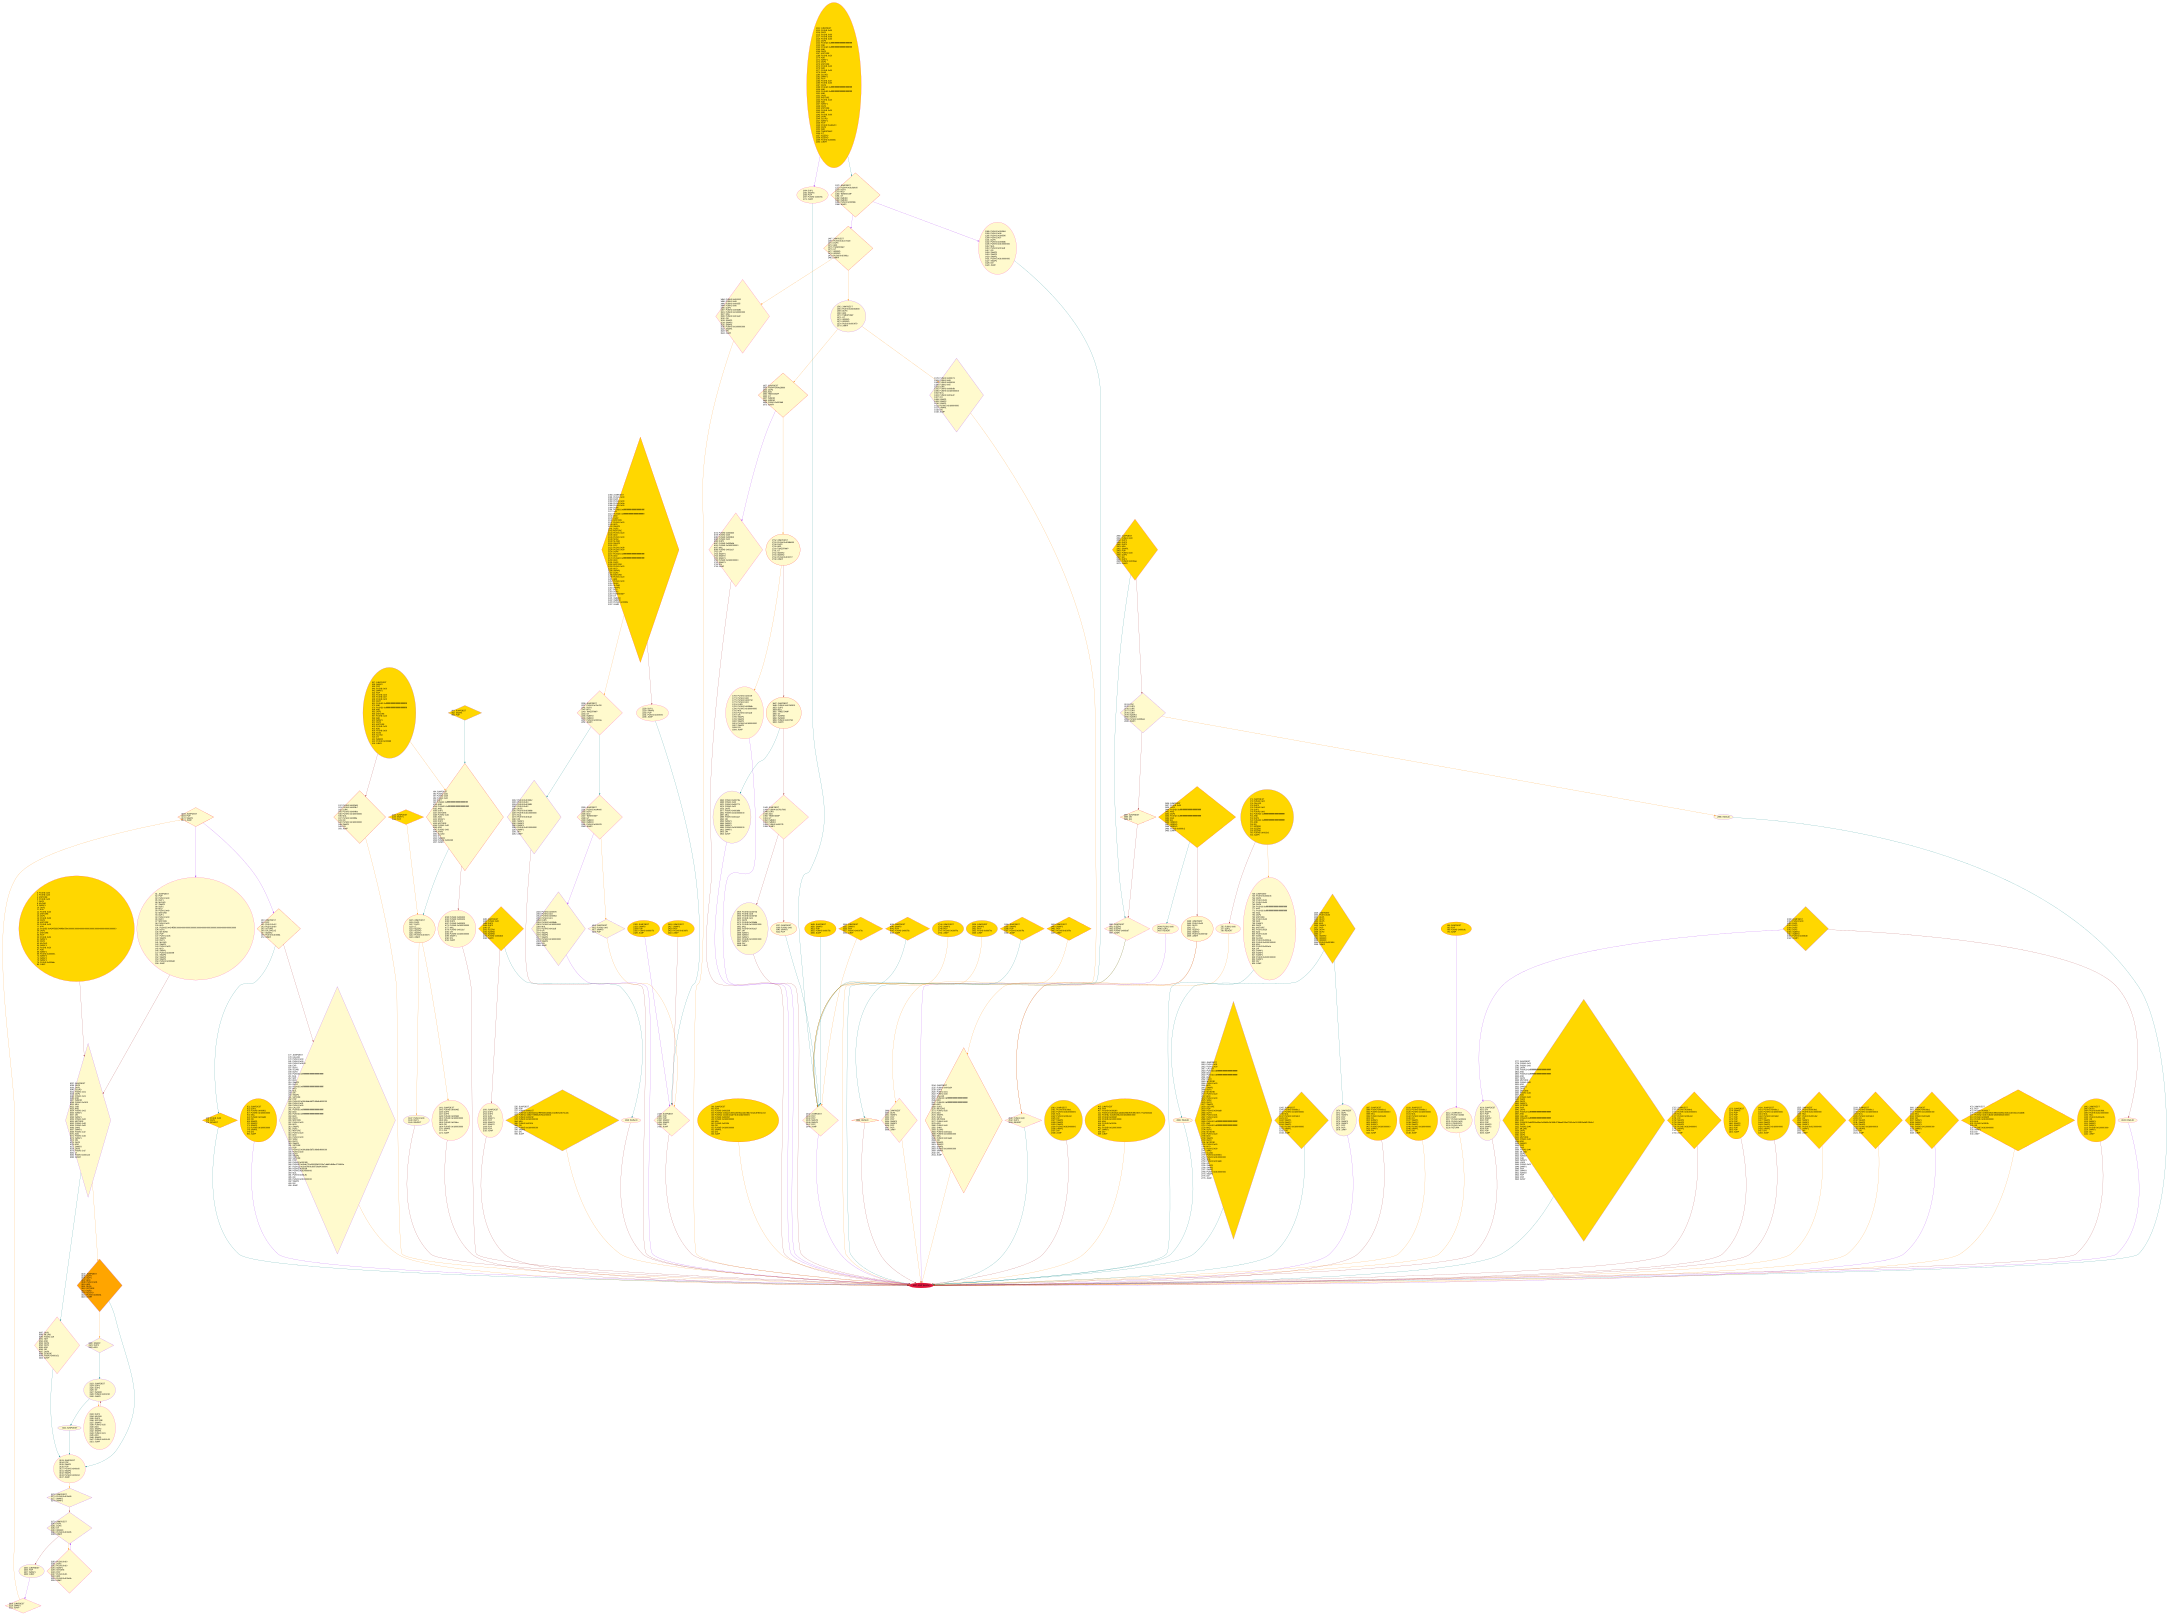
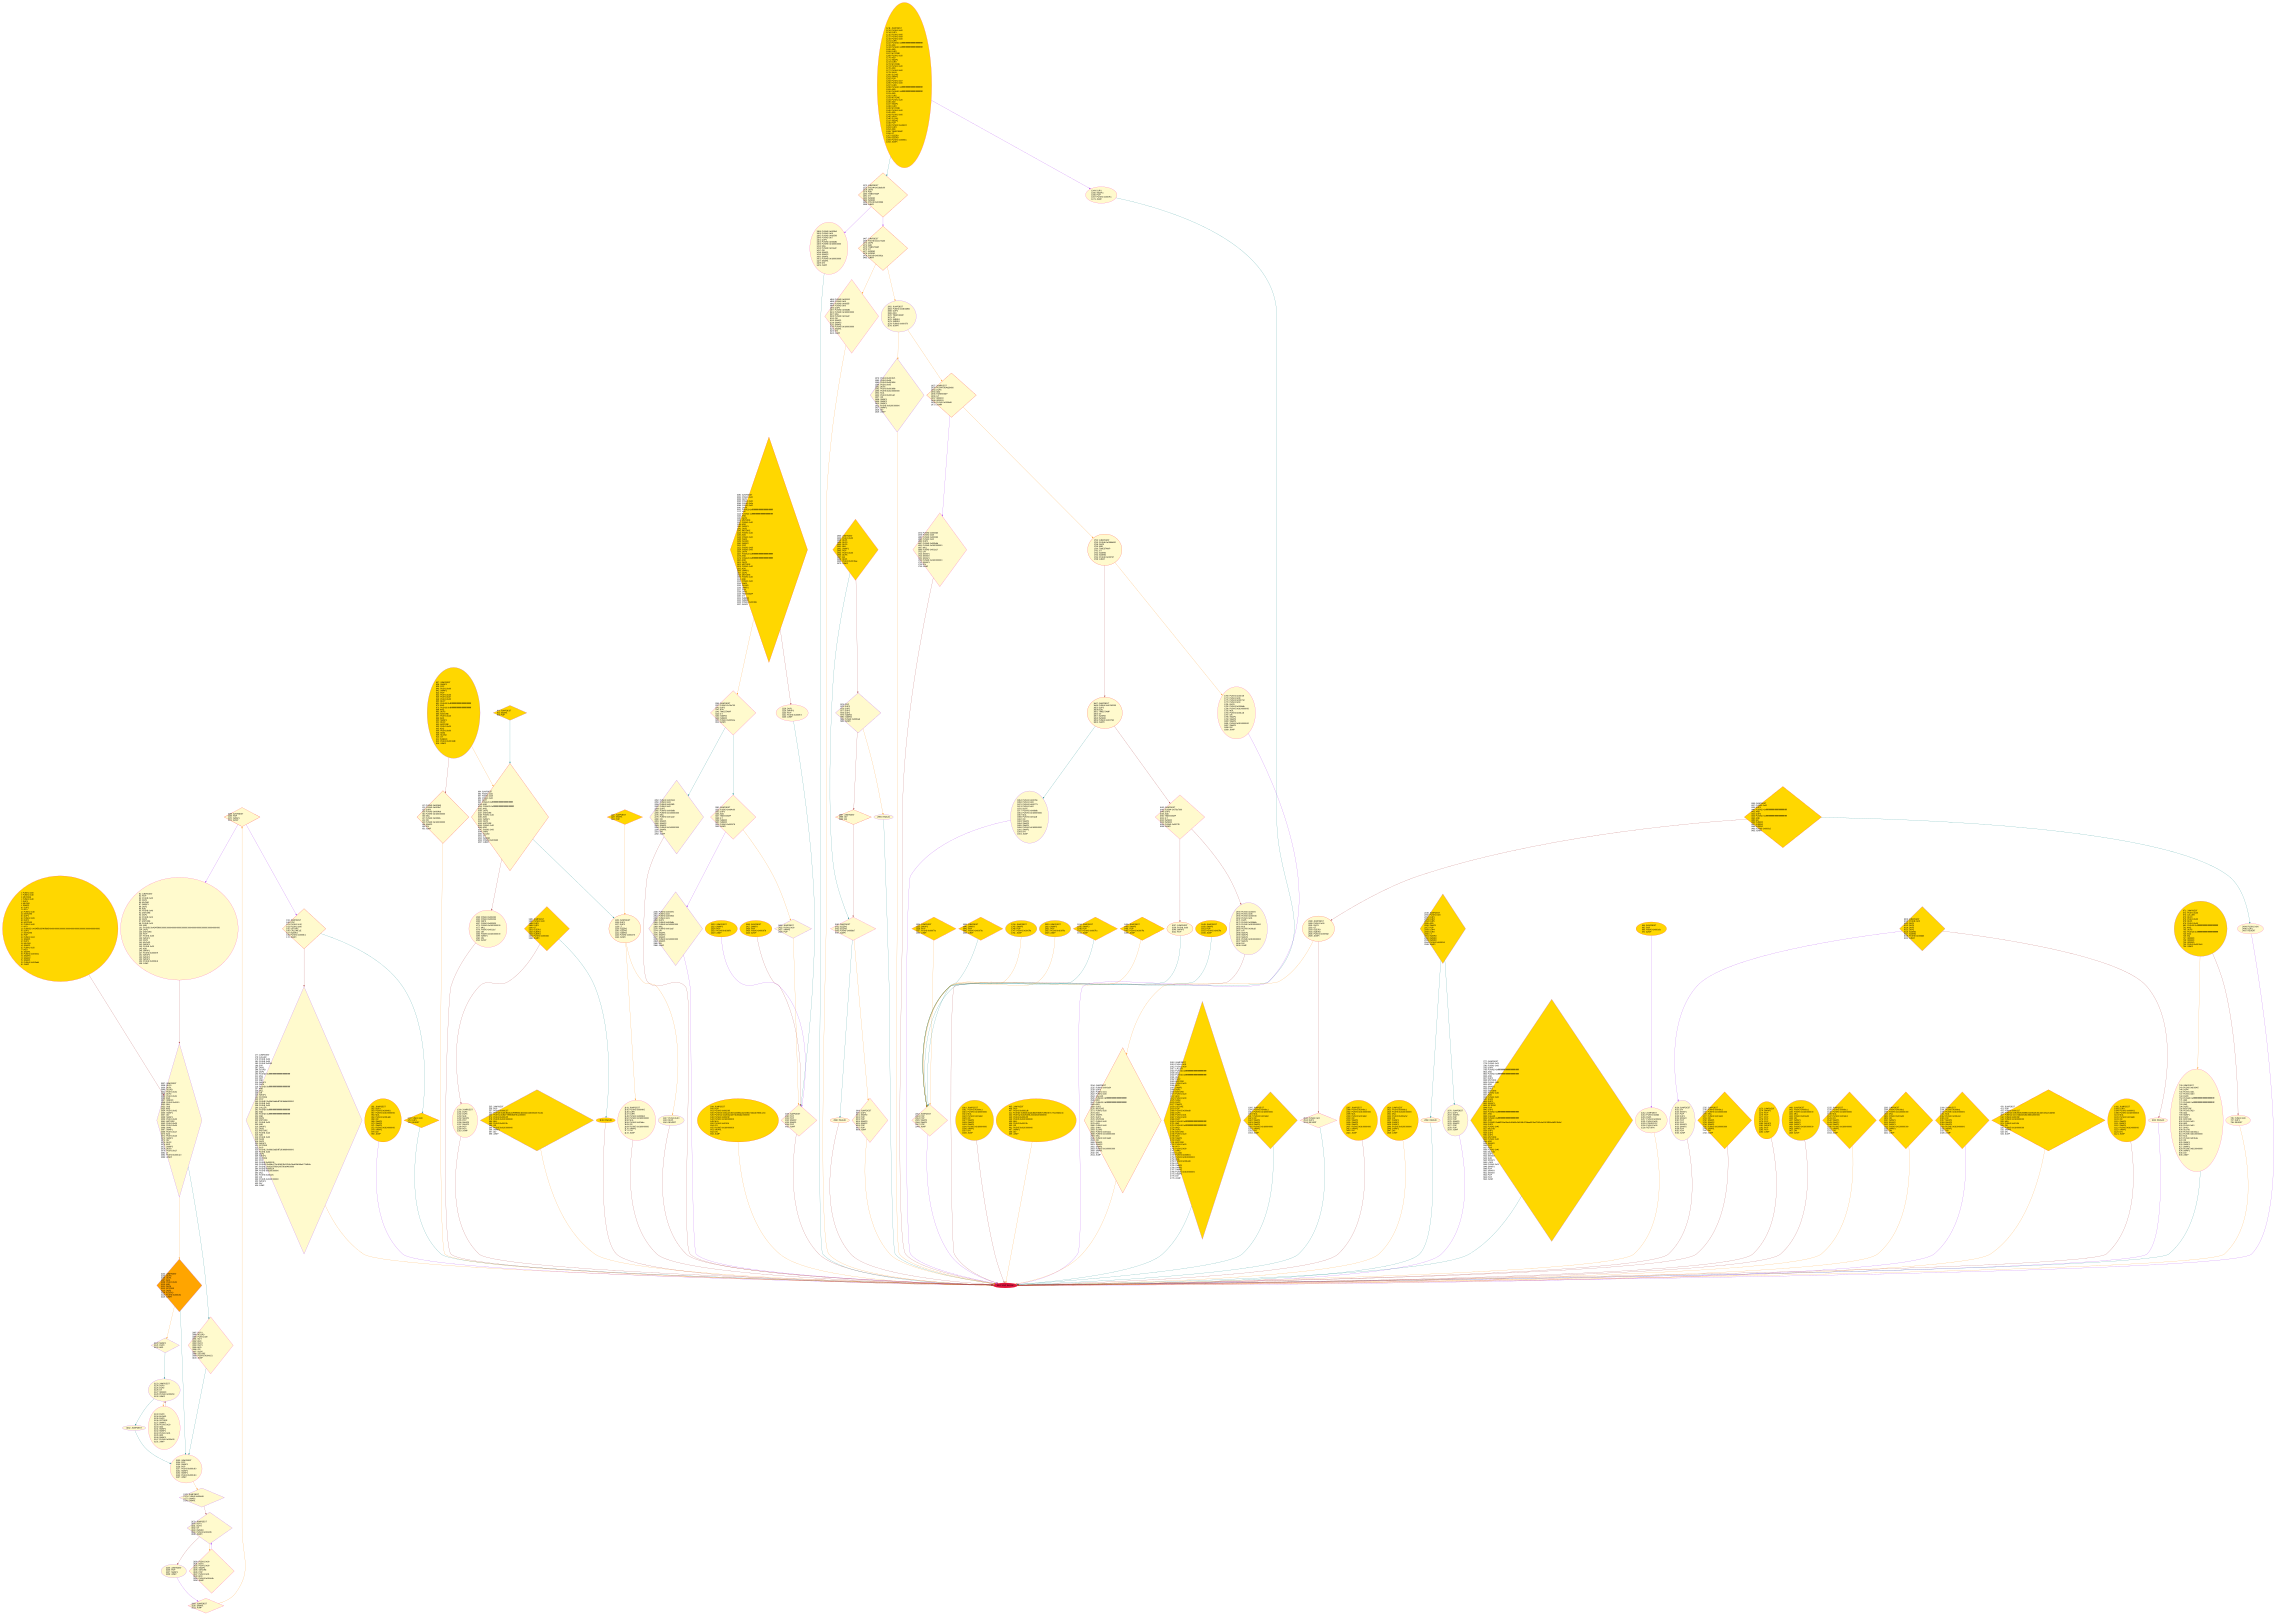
edge "735: PUSH1 0x00 737: DUP1 738: REVERT" -> "2510: PUSH1 0x00 2512: DUP1 2513: REVERT": now "735: PUSH1 0x00 737: DUP1 738: REVERT" -> "3227: EXIT BLOCK"
node "1199: INVALID": fillcolor lemonchiffon -> gold
node "2998: INVALID": shape diamond -> ellipse
